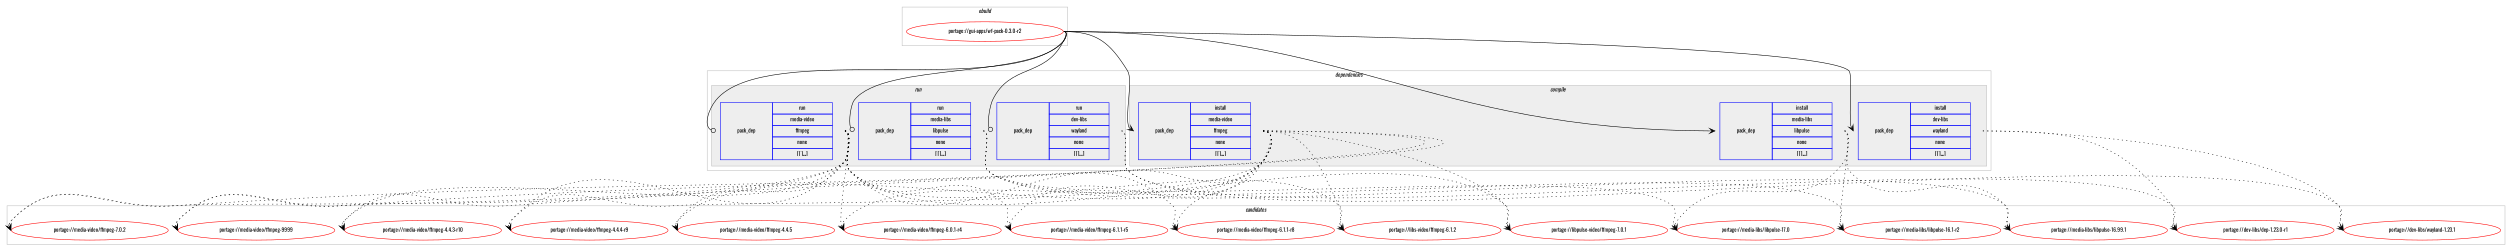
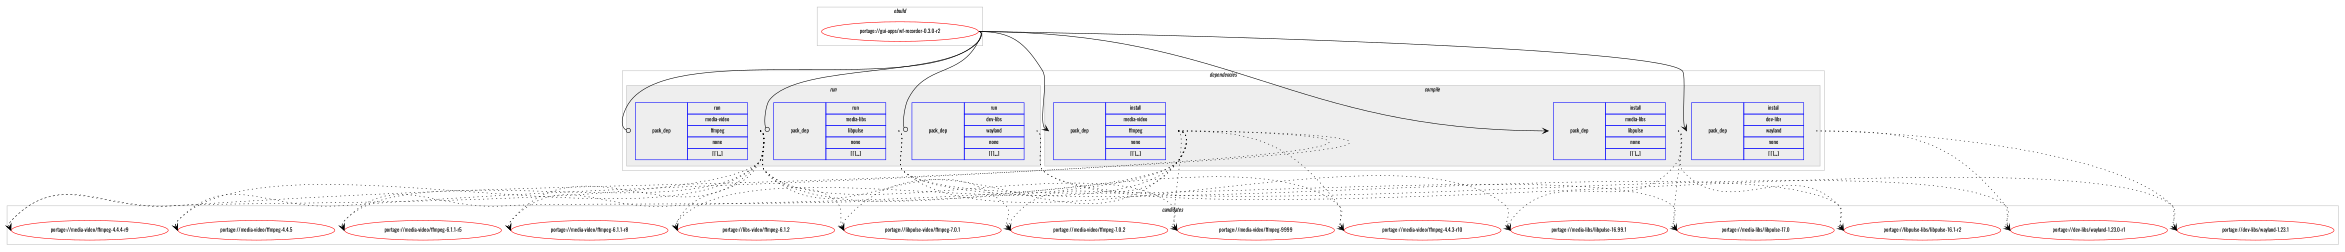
node "portage://gui-apps/wf-pack-0.3.0-r2": label "portage://gui-apps/wf-pack-0.3.0-r2" -> "portage://gui-apps/wf-recorder-0.3.0-r2"
node "portage://media-video/ffmpeg-6.0.1-r4": removed
node "portage://media-libs/libpulse-16.1-r2": label "portage://media-libs/libpulse-16.1-r2" -> "portage://libpulse-libs/libpulse-16.1-r2"
node "portage://dev-libs/dep-1.23.0-r1": label "portage://dev-libs/dep-1.23.0-r1" -> "portage://dev-libs/wayland-1.23.0-r1"
